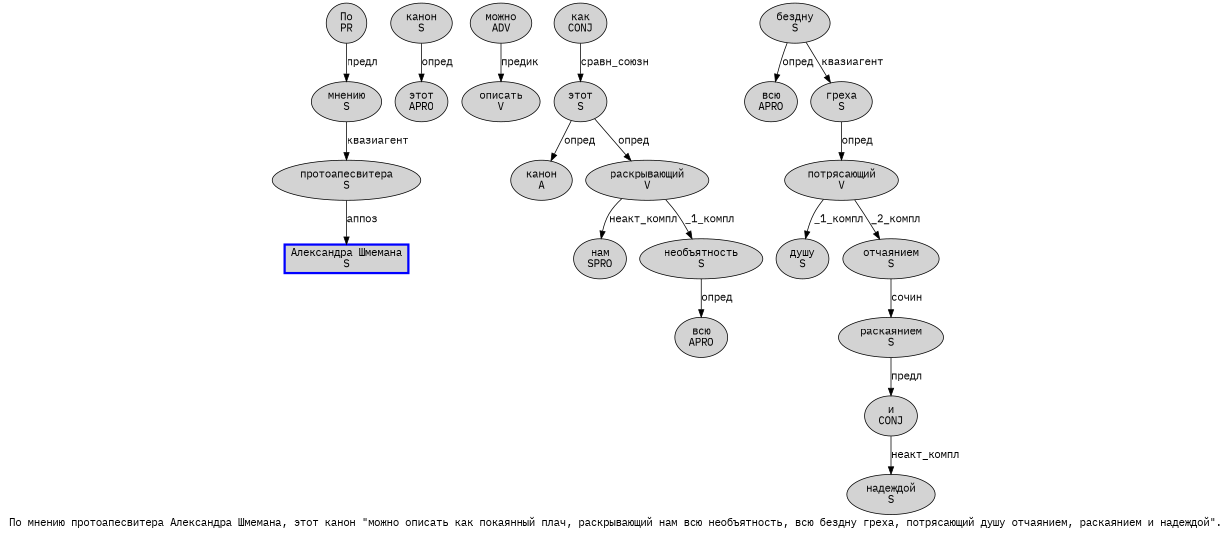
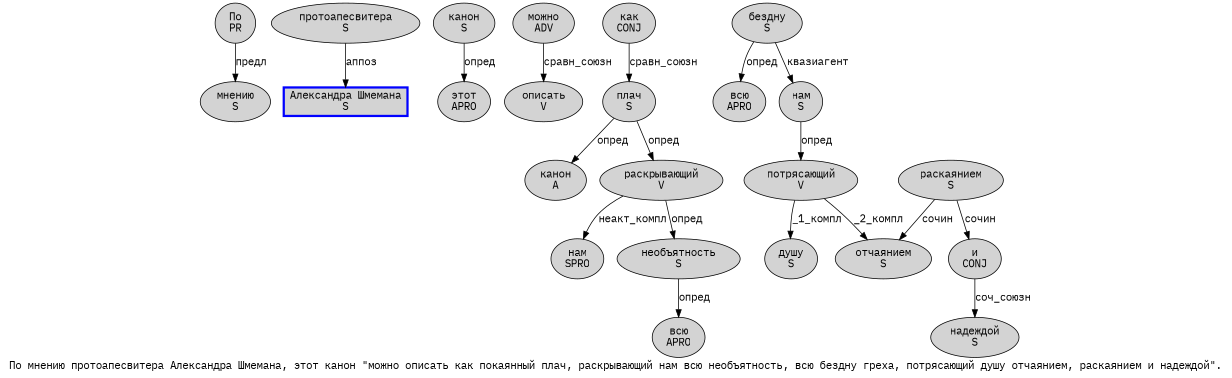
edge "можно ADV" -> "описать V": label "предик" -> "сравн_союзн"
node "этот S": label "этот S" -> "плач S"
node "греха S": label "греха S" -> "нам S"
edge "мнению S" -> "протоапесвитера S": removed, label "квазиагент"
edge "раскрывающий V" -> "необъятность S": label "_1_компл" -> "опред"
edge "отчаянием S" -> "раскаянием S": reversed
edge "раскаянием S" -> "и CONJ": label "предл" -> "сочин"
edge "и CONJ" -> "надеждой S": label "неакт_компл" -> "соч_союзн"
